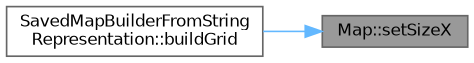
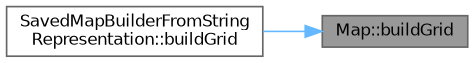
node "Map::setSizeX": label "Map::setSizeX" -> "Map::buildGrid"
